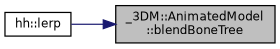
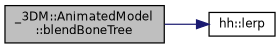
edge "hh::lerp" -> "_3DM::AnimatedModel ::blendBoneTree": reversed
